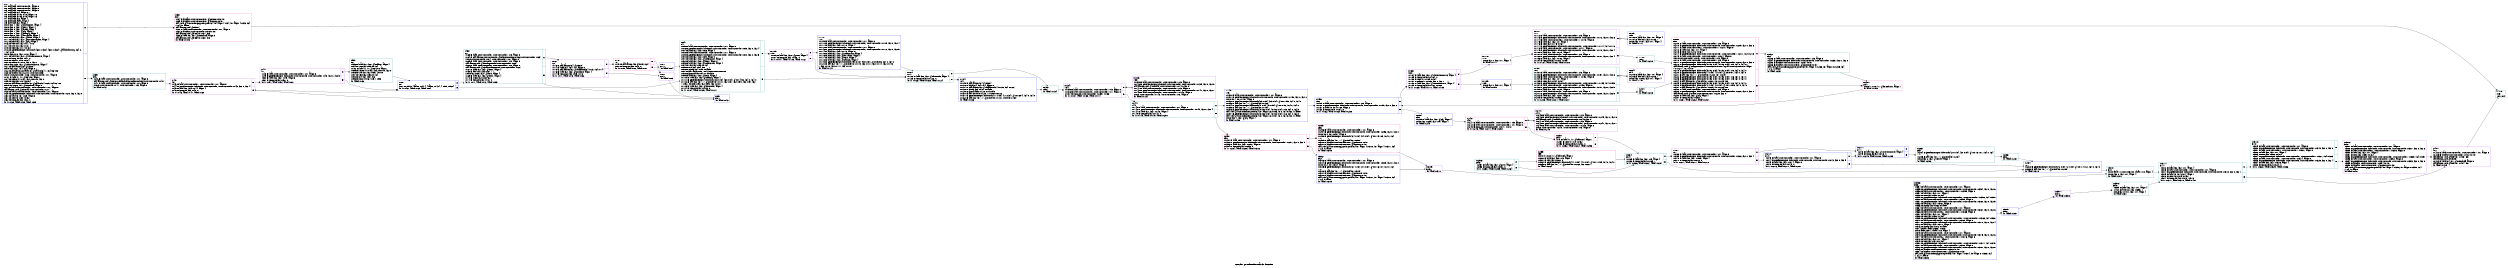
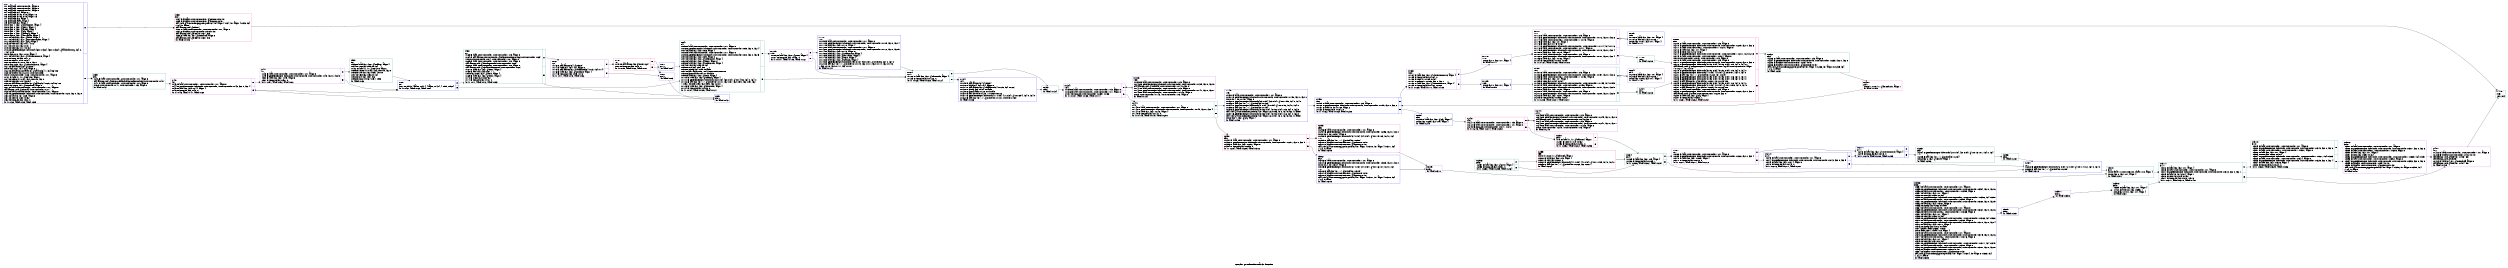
edge "%208:" -> "%237:": removed
edge "%310:" -> "%311:": arrowhead tee -> box
